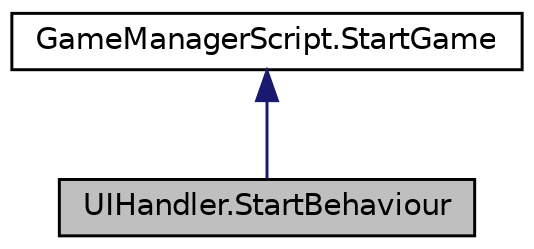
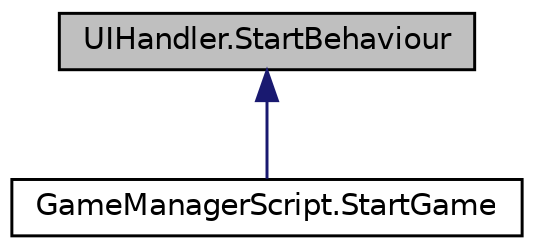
edge "UIHandler.StartBehaviour" -> "GameManagerScript.StartGame": reversed
